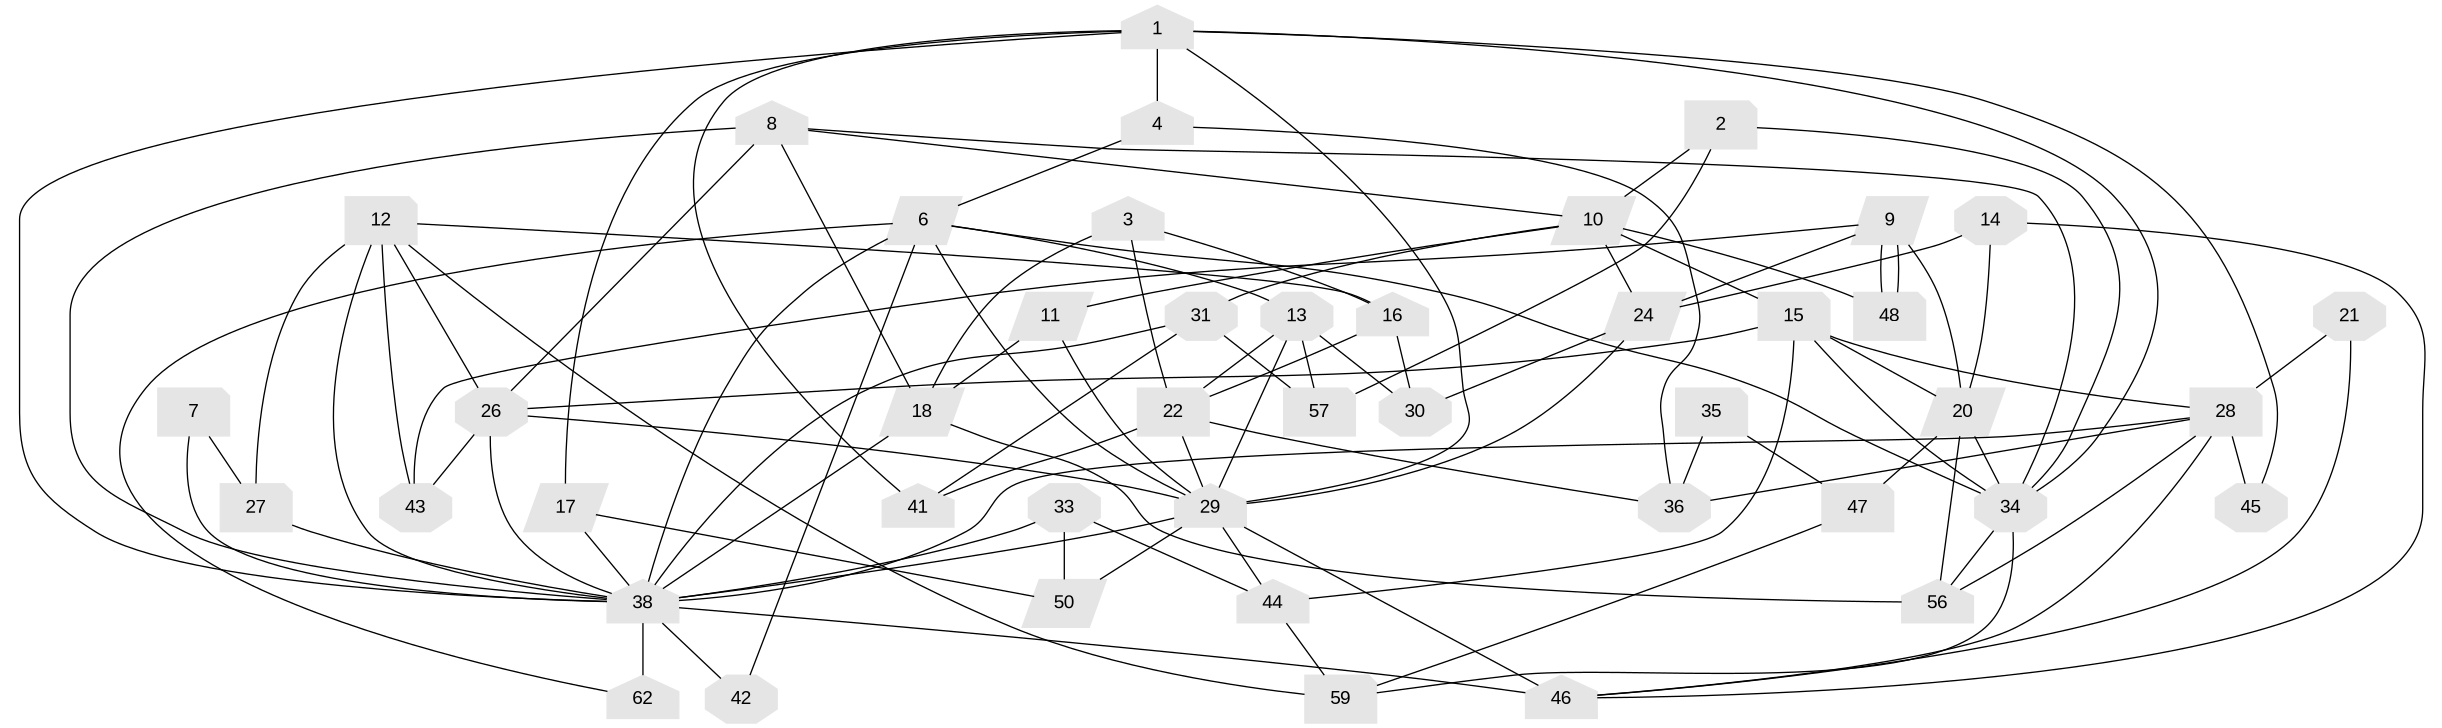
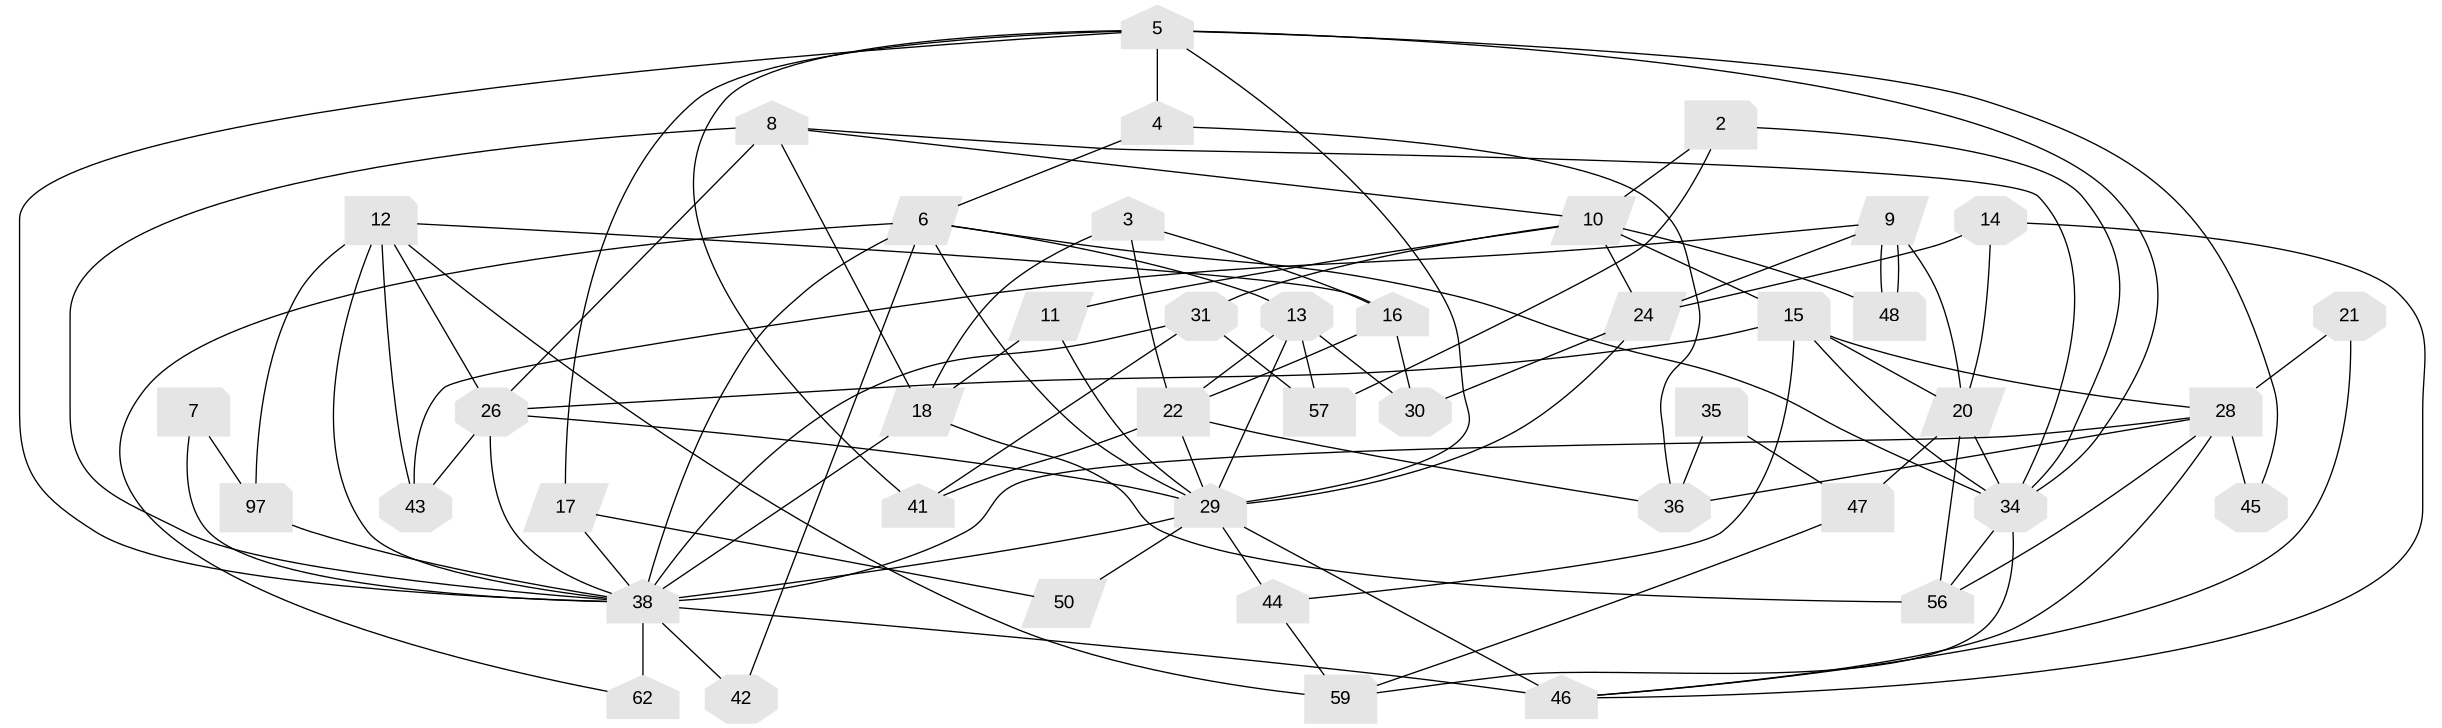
node "1": label "1" -> "5"
node "27": label "27" -> "97"
node "33": removed
